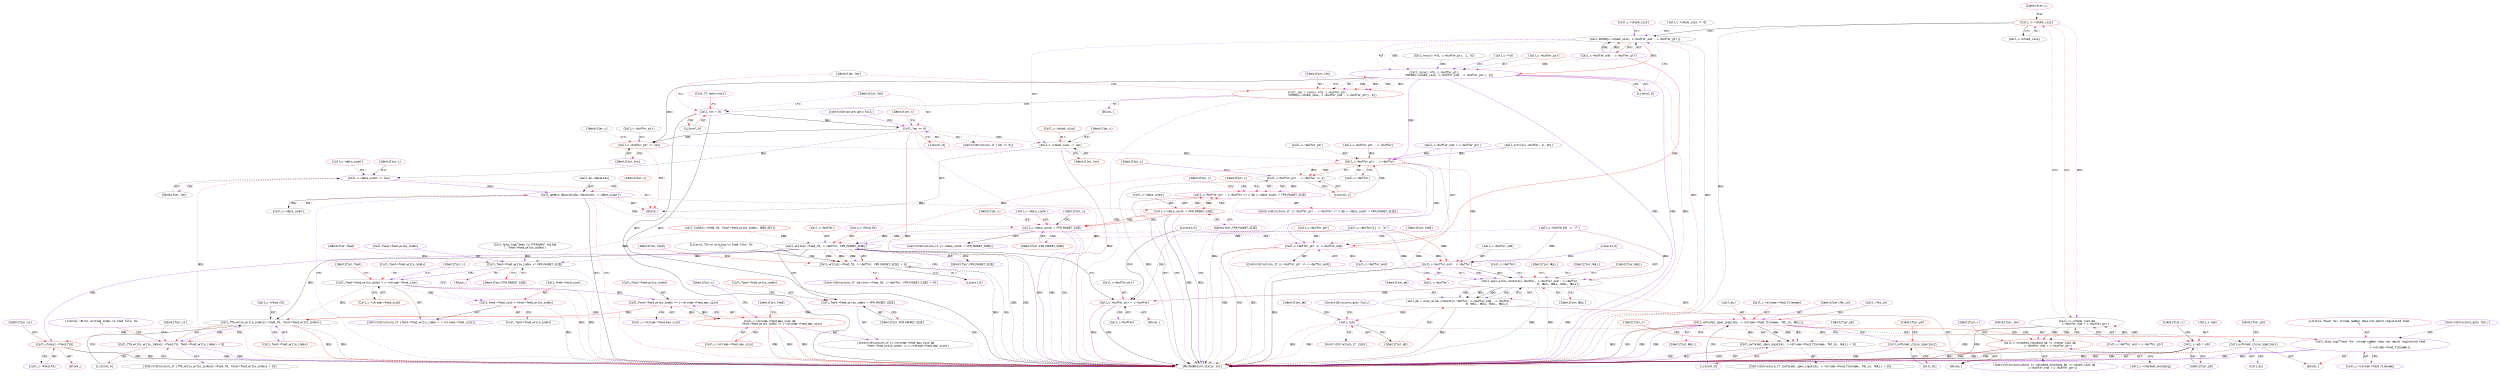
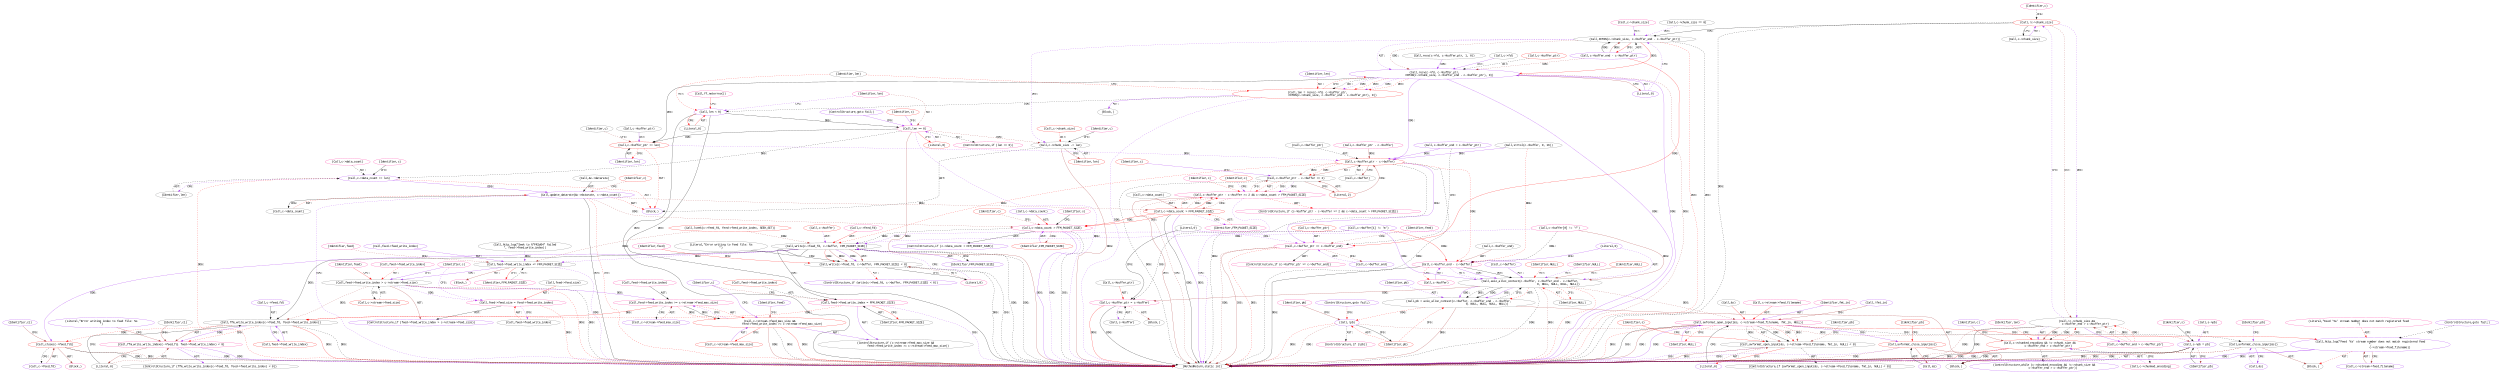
edge "(Call,c->buffer_ptr >= c->buffer_end)" -> "(Call,c->buffer_end - c->buffer)": now "(Call,strtol(c->buffer, 0, 16))" -> "(Call,c->buffer_end - c->buffer)"
edge "(Call,write(c->feed_fd, c->buffer, FFM_PACKET_SIZE))" -> "(Call,c->buffer_ptr = c->buffer)": removed, label "DDG:"
edge "(Call,s->pb)" -> "(Call,s->pb = pb)": color red -> purple
edge "(Call,feed->feed_size = feed->feed_write_index)" -> "(MethodReturn,static int)": color black -> red
